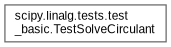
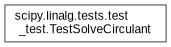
node "scipy.linalg.tests.test _basic.TestSolveCirculant": label "scipy.linalg.tests.test _basic.TestSolveCirculant" -> "scipy.linalg.tests.test _test.TestSolveCirculant"
